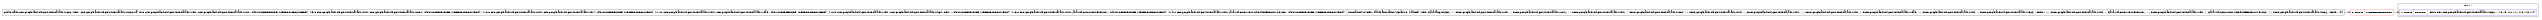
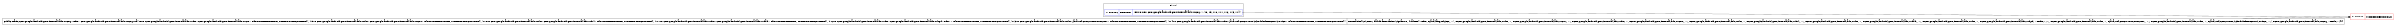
edge "0: 0x0000" -> "1: 0x000c": reversed
